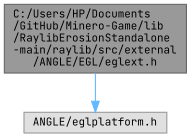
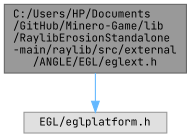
node "ANGLE/eglplatform.h": label "ANGLE/eglplatform.h" -> "EGL/eglplatform.h"
